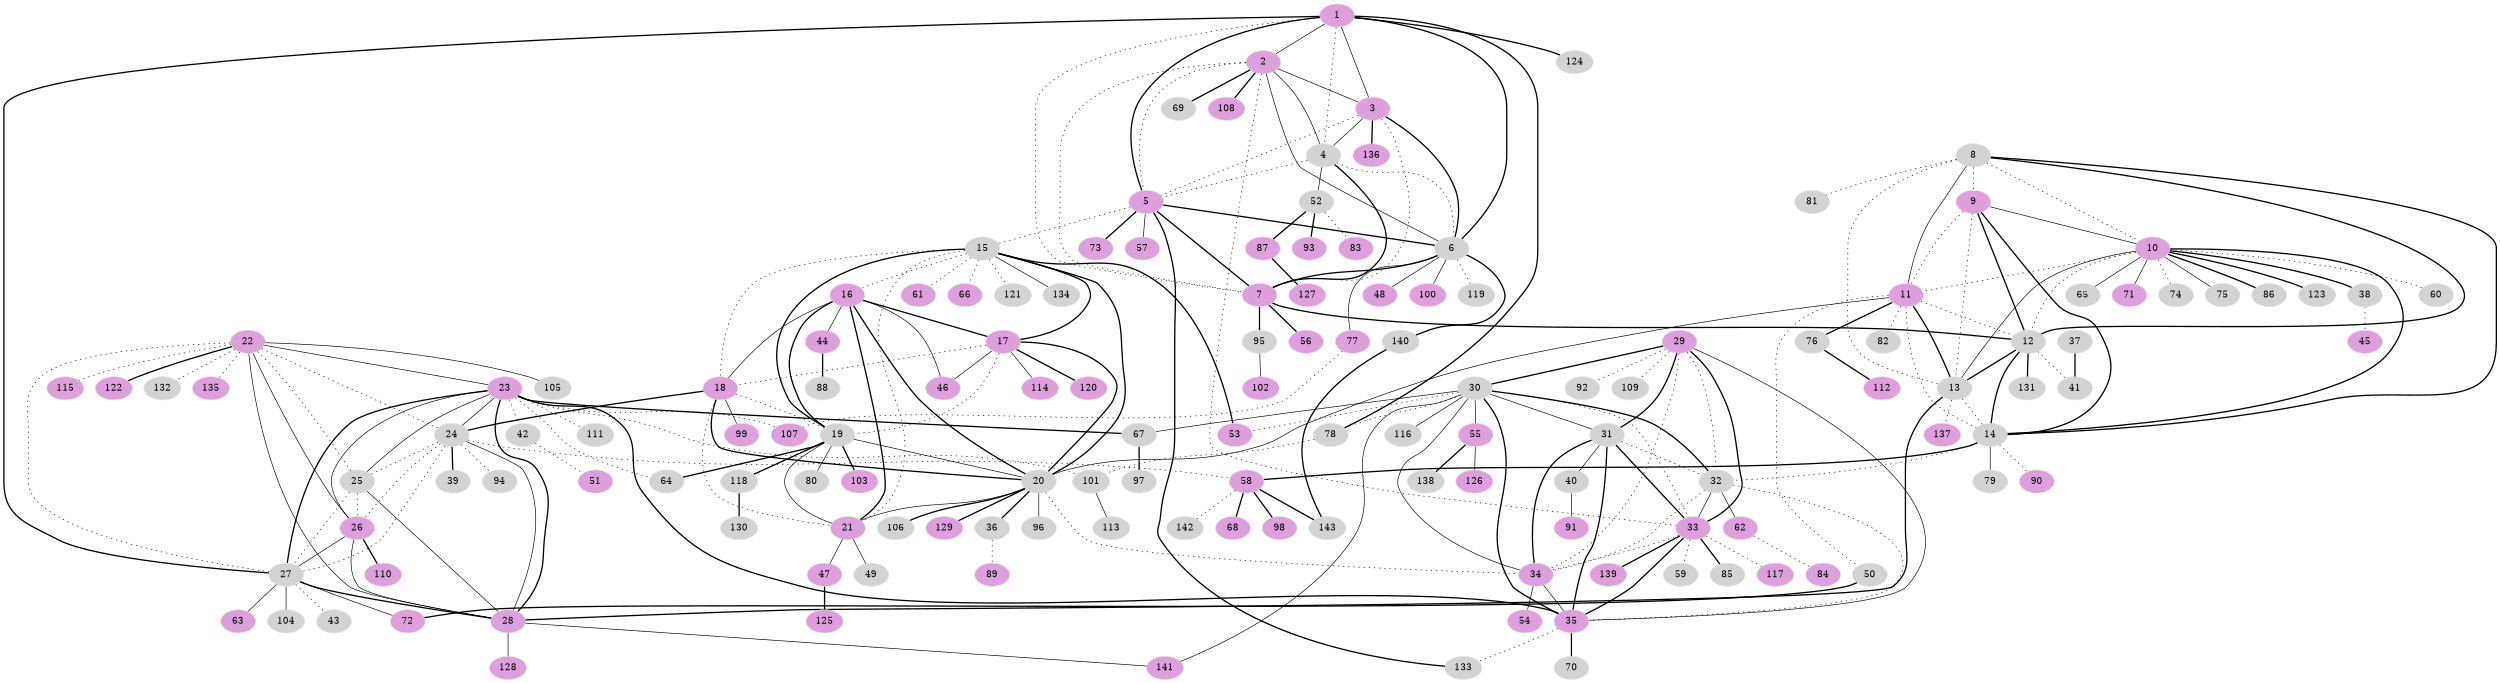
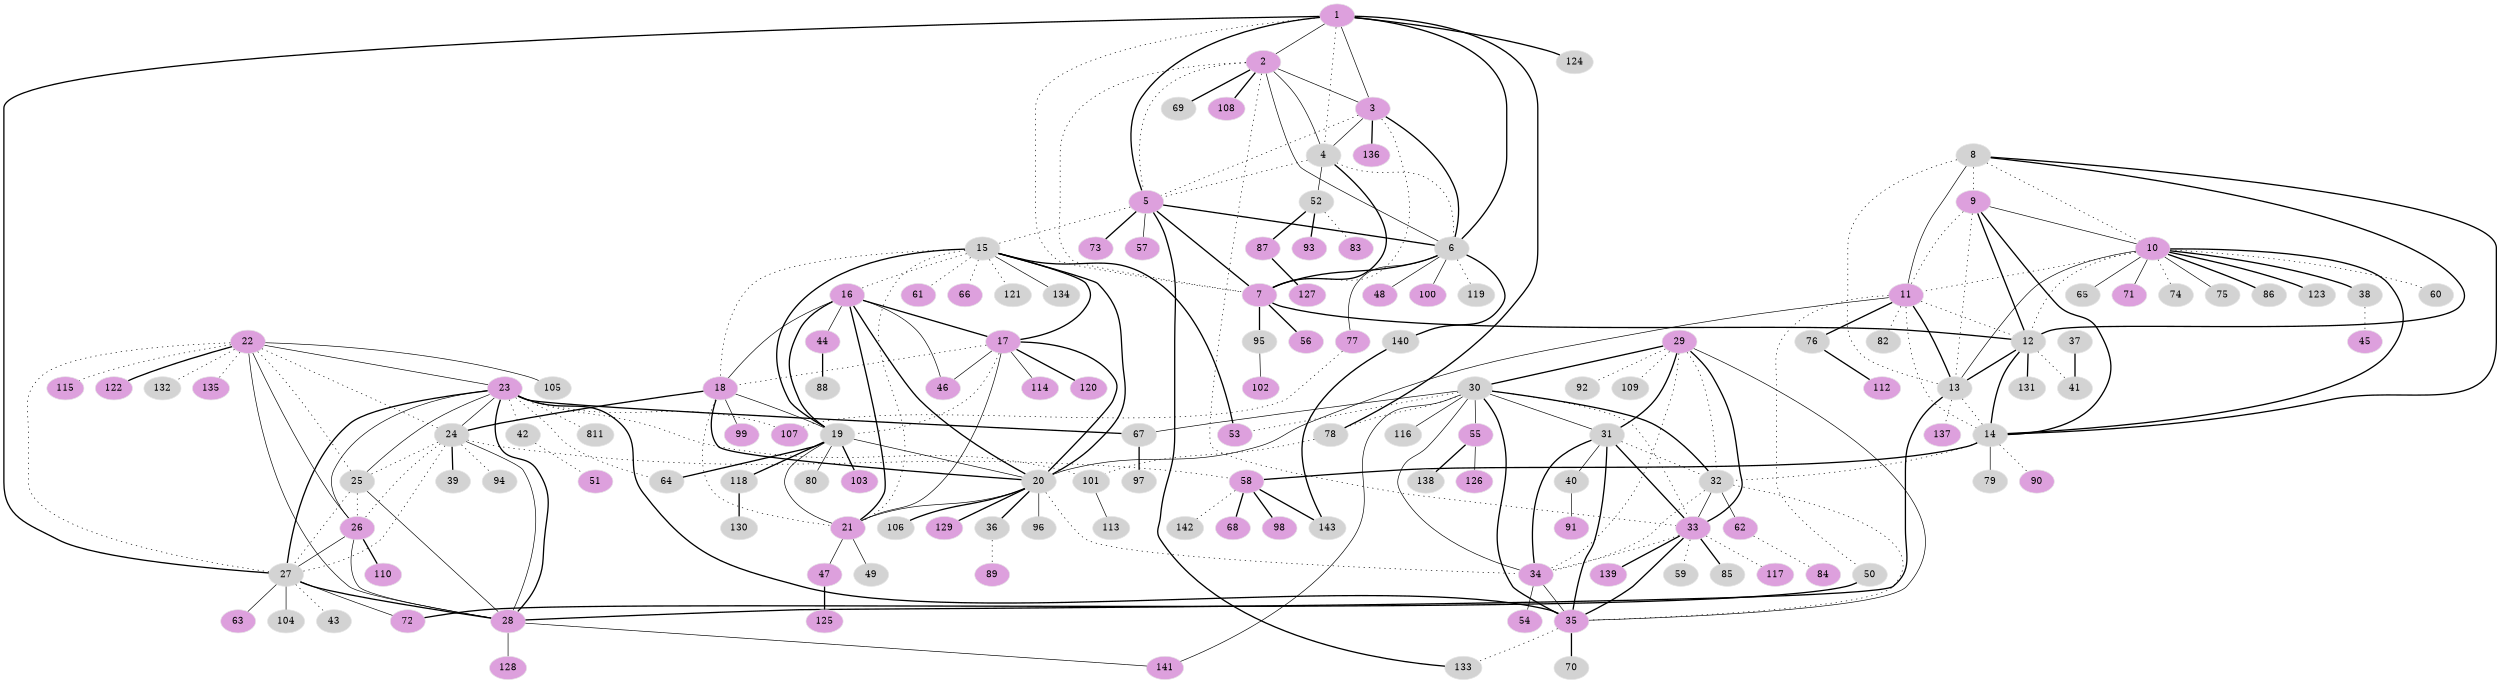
node "81": removed
edge "18" -- "19": style dotted -> solid
node "111": label "111" -> "811"
edge "17" -- "21": added
